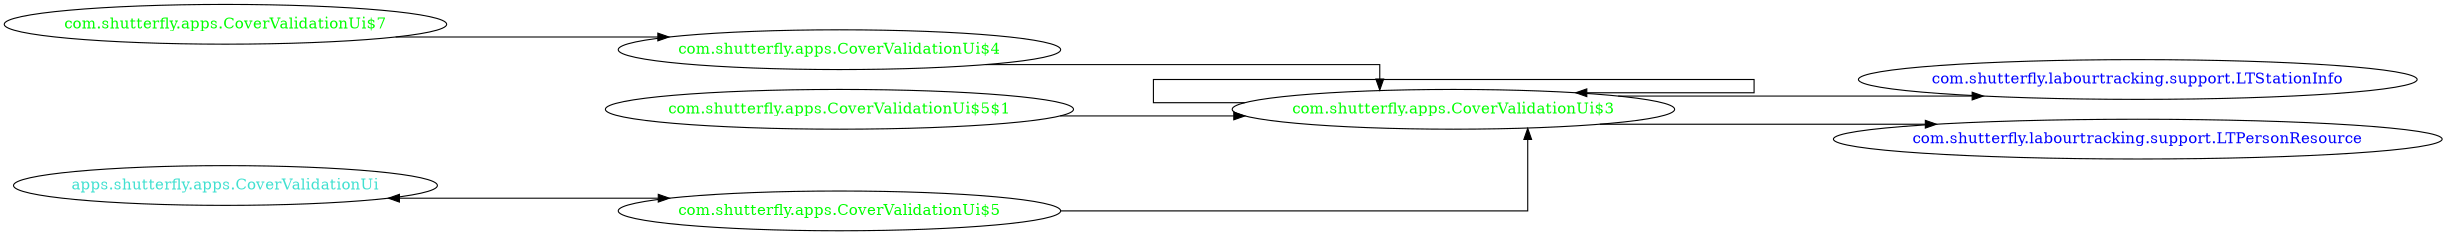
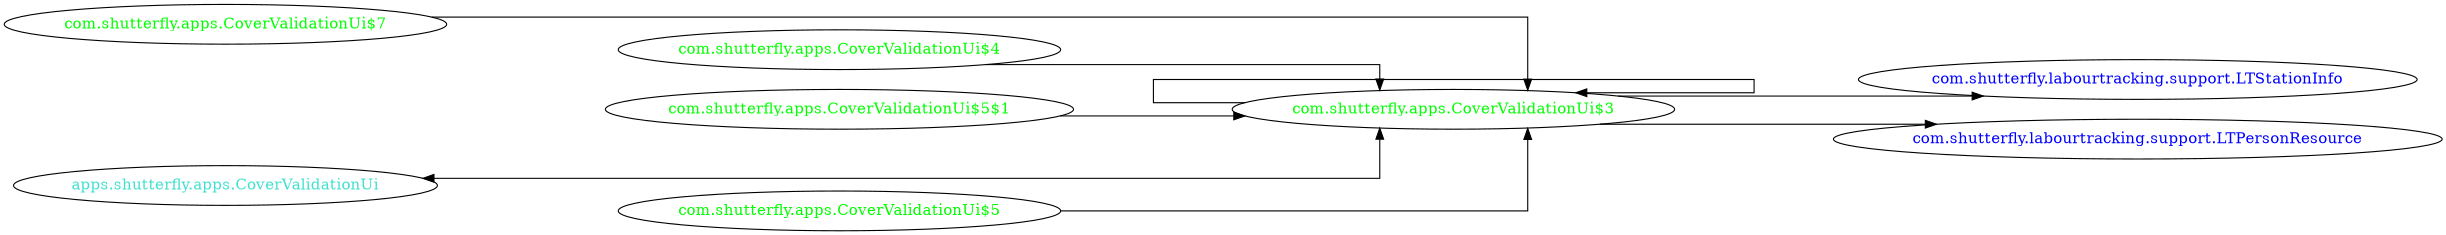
edge "com.shutterfly.apps.CoverValidationUi$7" -> "com.shutterfly.apps.CoverValidationUi$4": now "com.shutterfly.apps.CoverValidationUi$7" -> "com.shutterfly.apps.CoverValidationUi$3"
edge "apps.shutterfly.apps.CoverValidationUi" -- "com.shutterfly.apps.CoverValidationUi$5": now "apps.shutterfly.apps.CoverValidationUi" -- "com.shutterfly.apps.CoverValidationUi$3"
